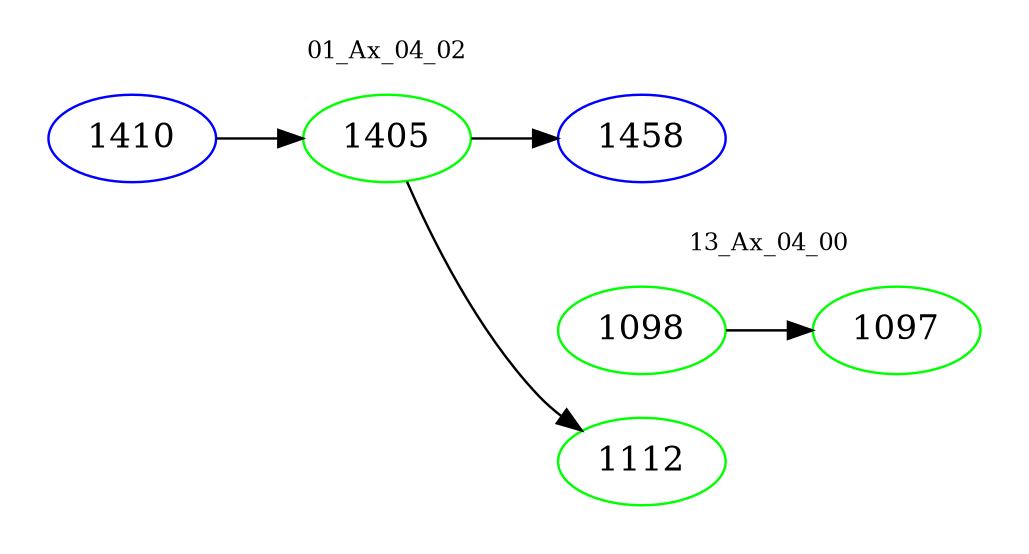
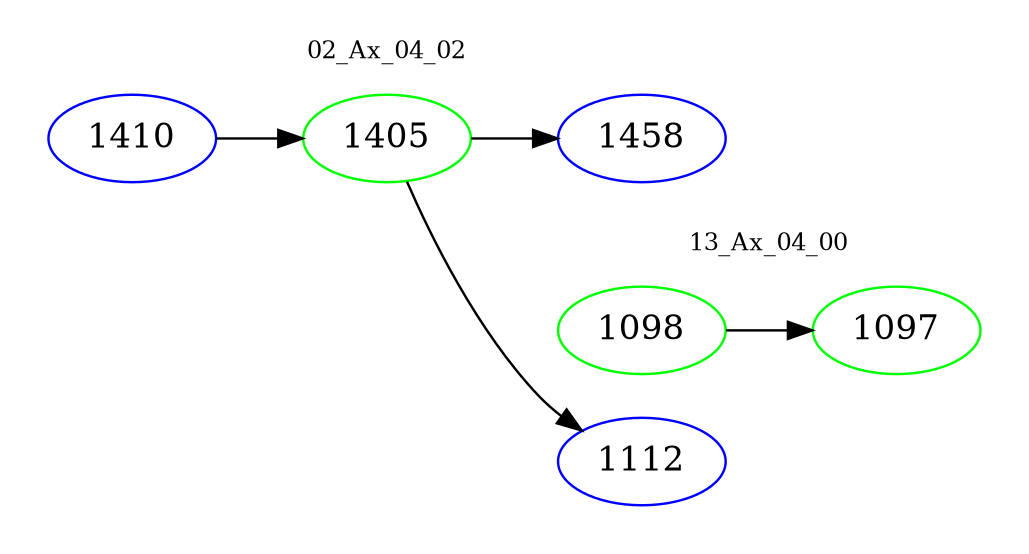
cluster "01_Ax_04_02": label "01_Ax_04_02" -> "02_Ax_04_02"
node "1112": color green -> blue
